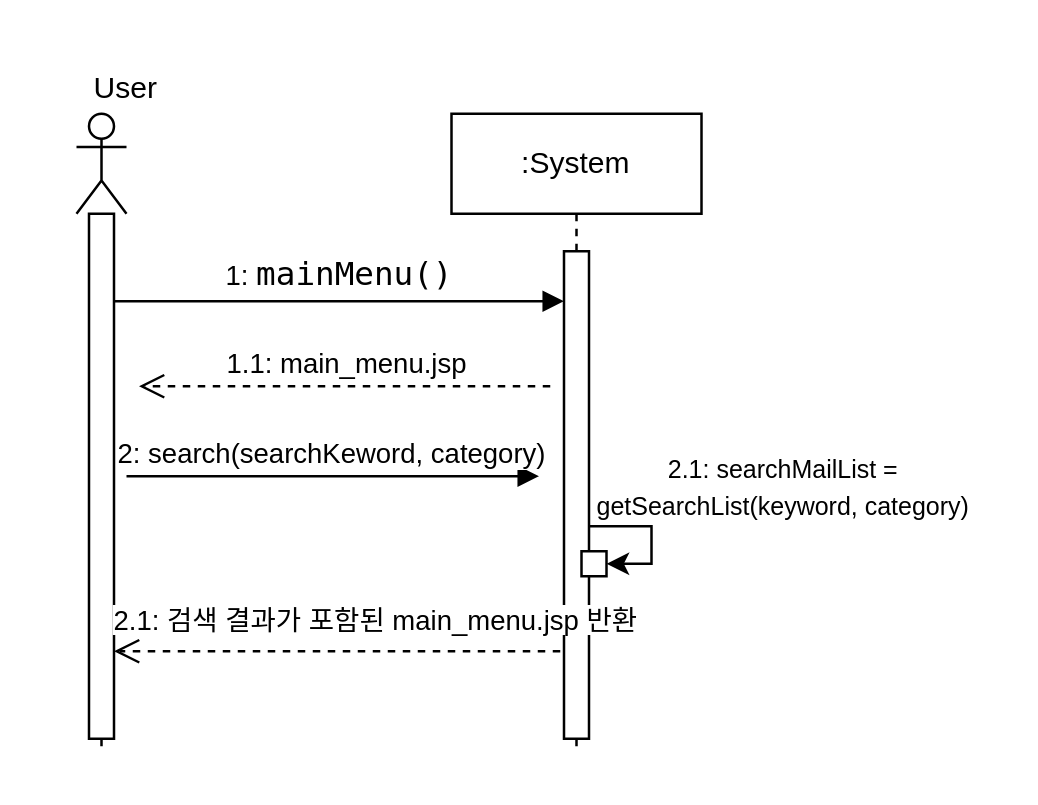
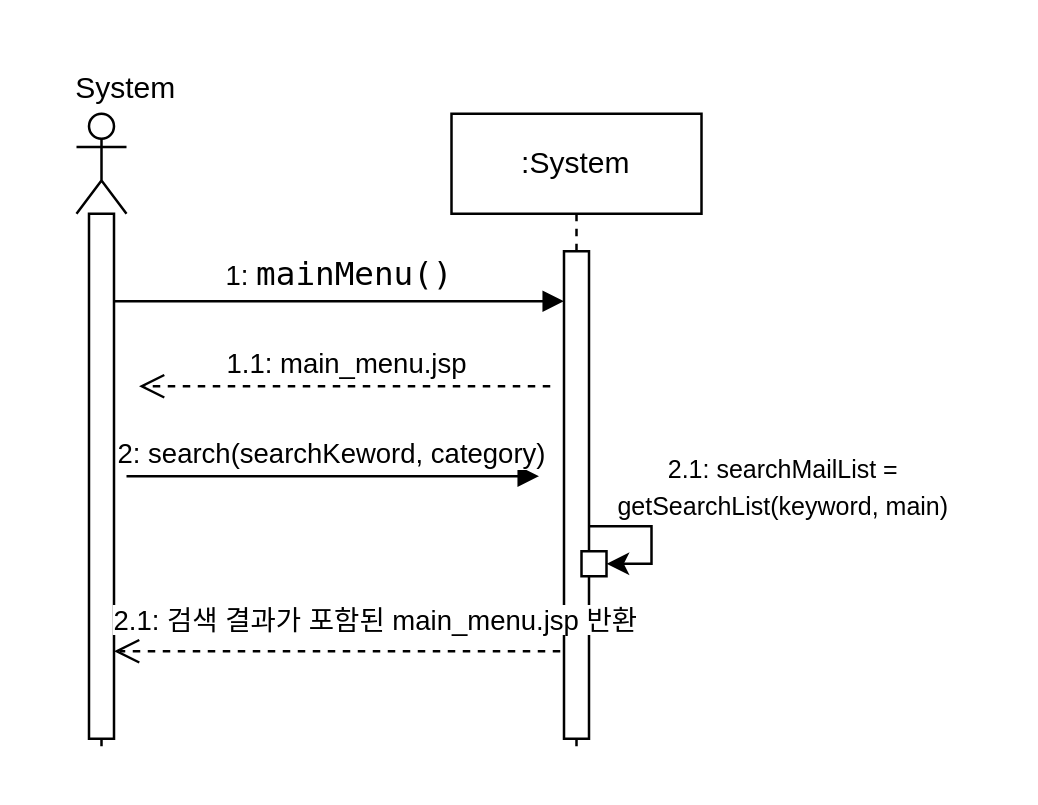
node "User": label "User" -> "System"
node "2.1: searchMailList = getSearchList(keyword, category)": label "2.1: searchMailList = getSearchList(keyword, category)" -> "2.1: searchMailList = getSearchList(keyword, main)"
